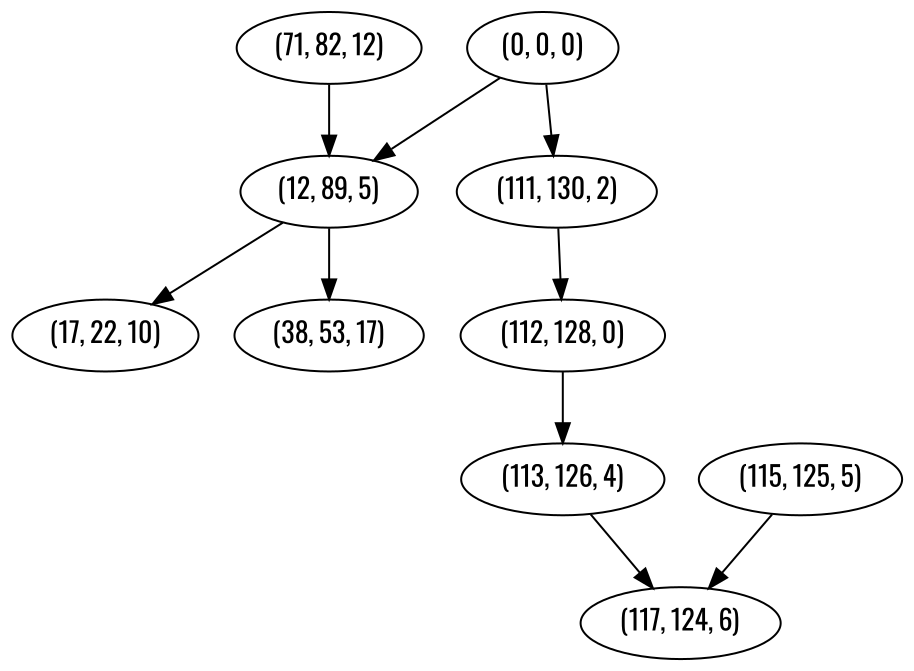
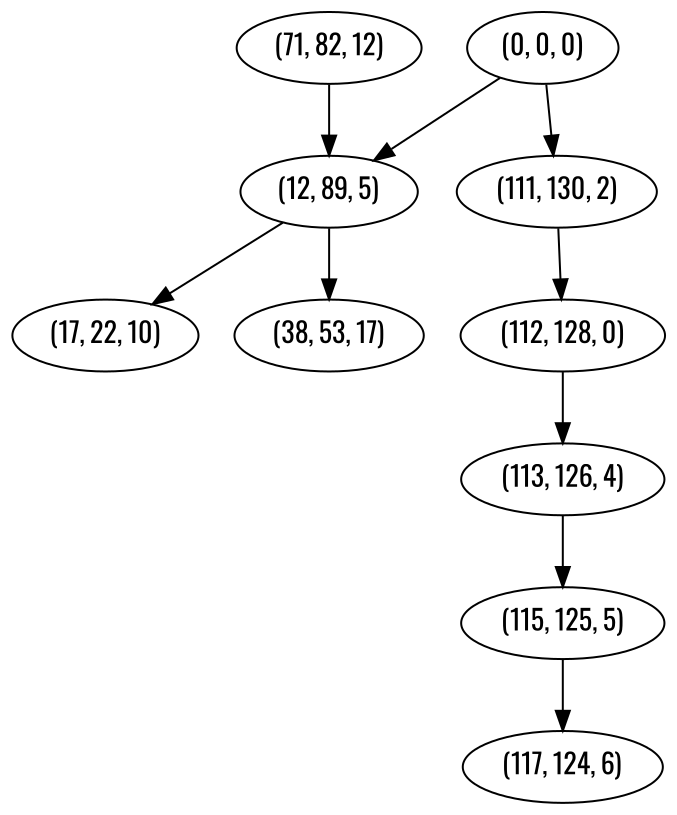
edge "(113, 126, 4)" -> "(117, 124, 6)": now "(113, 126, 4)" -> "(115, 125, 5)"
